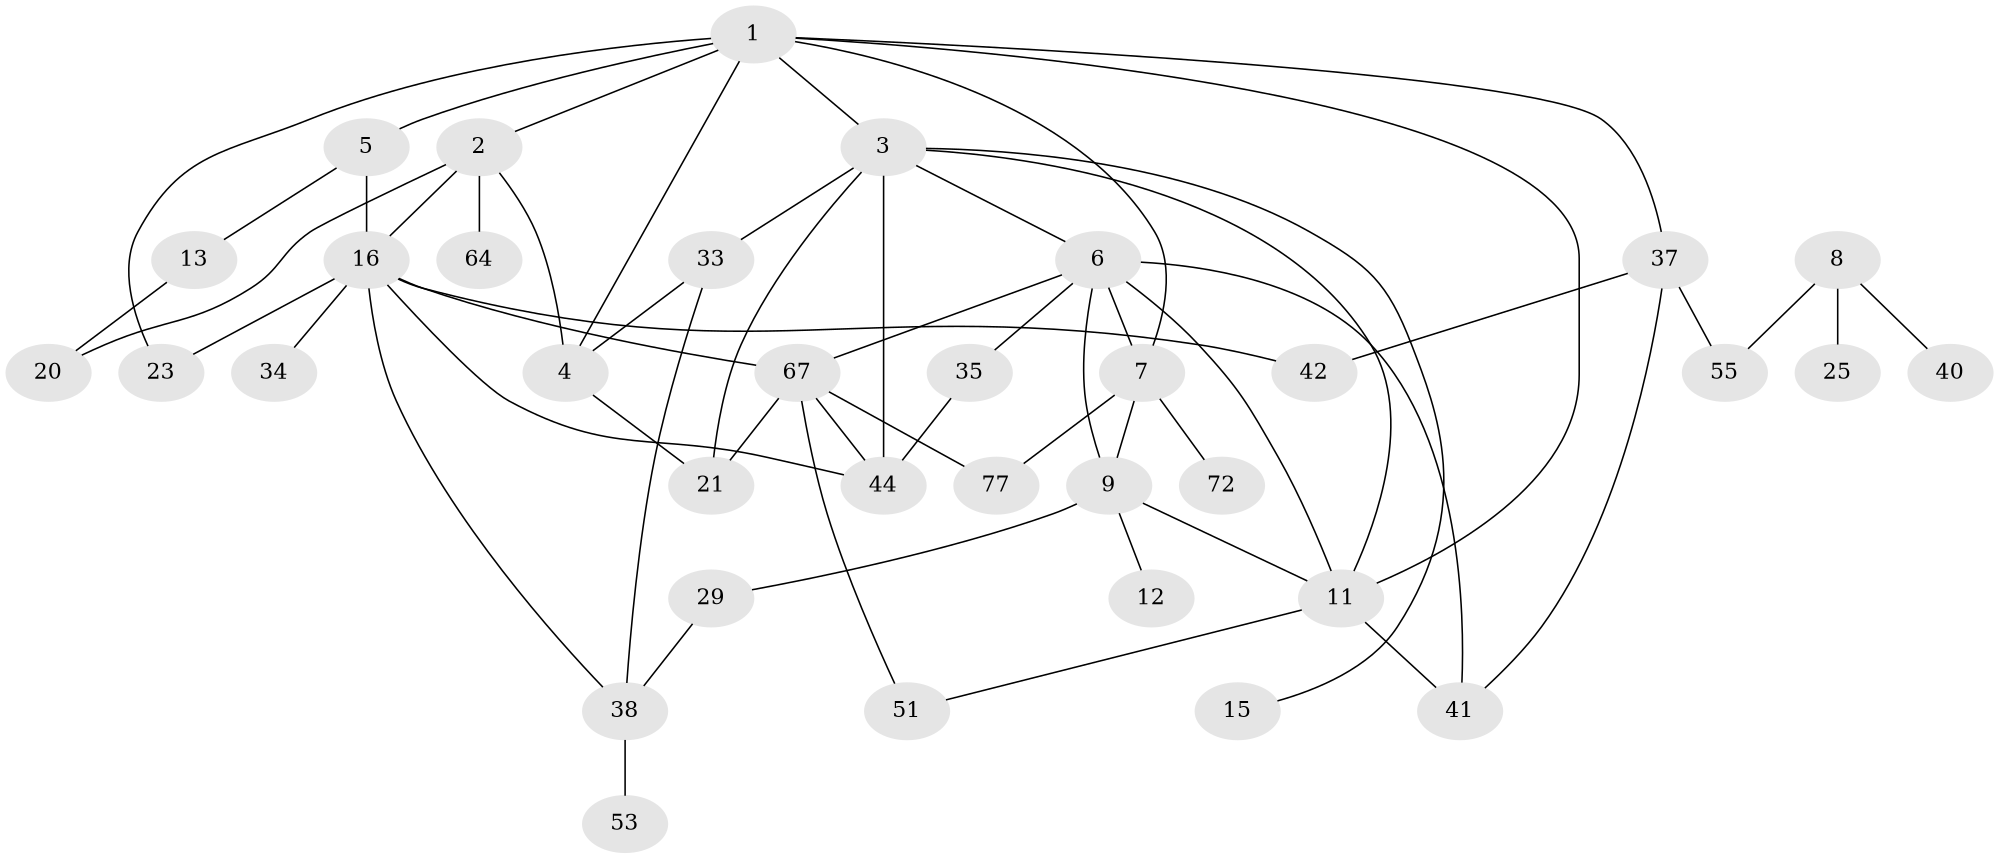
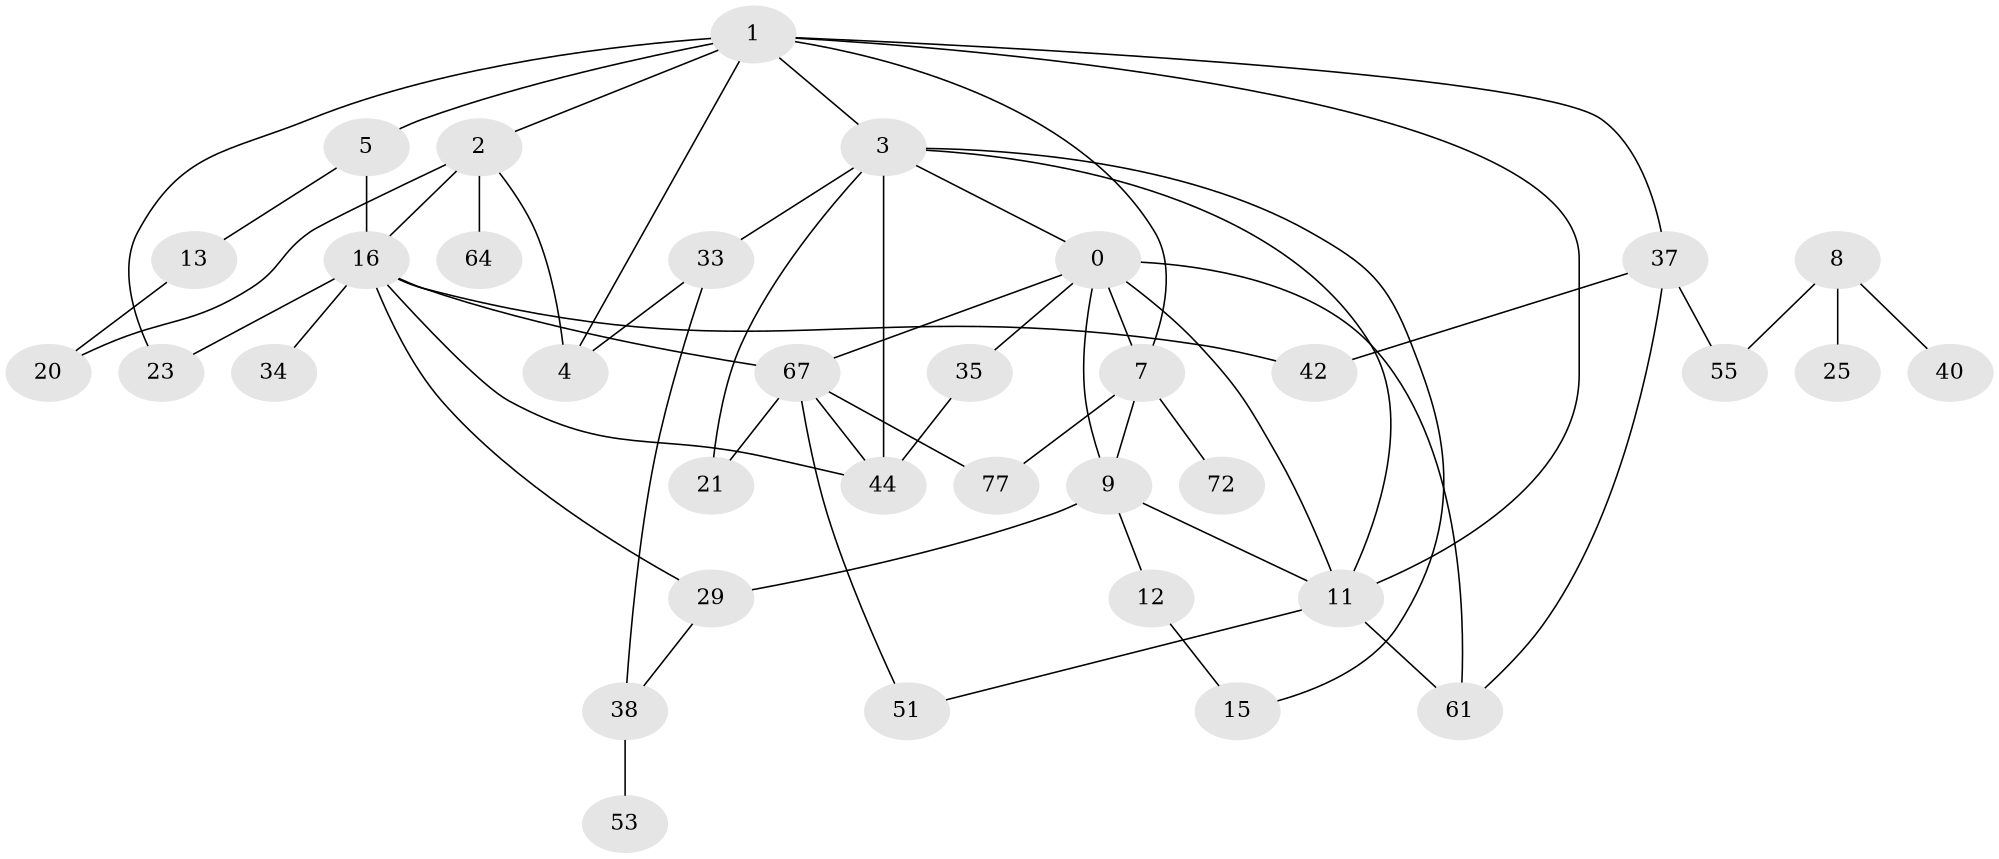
node "6": label "6" -> "0"
edge "4" -- "21": removed
edge "16" -- "38": now "16" -- "29"
edge "12" -- "15": added
node "41": label "41" -> "61"
